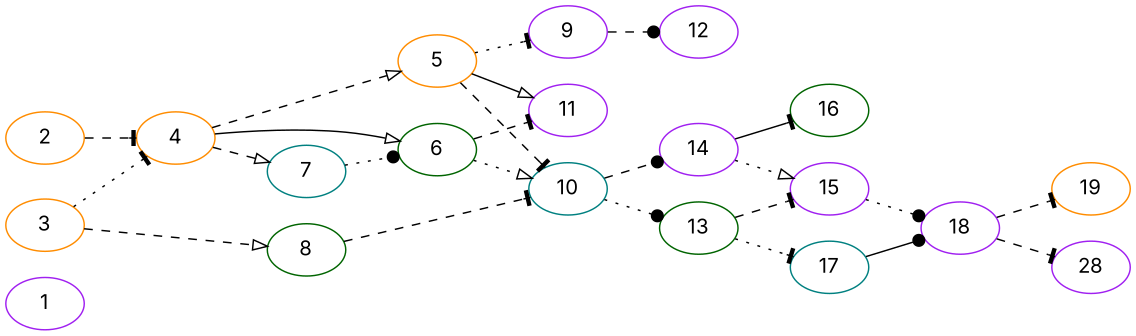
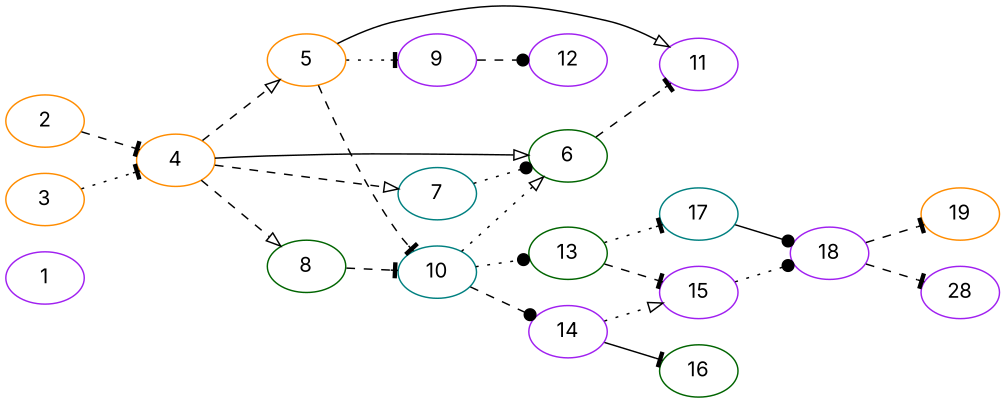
edge "6" -> "10": reversed
edge "3" -> "8": now "4" -> "8"
